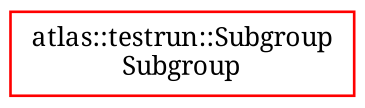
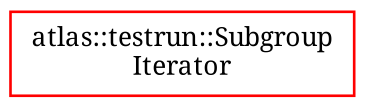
node "atlas::testrun::Subgroup Subgroup": label "atlas::testrun::Subgroup Subgroup" -> "atlas::testrun::Subgroup Iterator"
